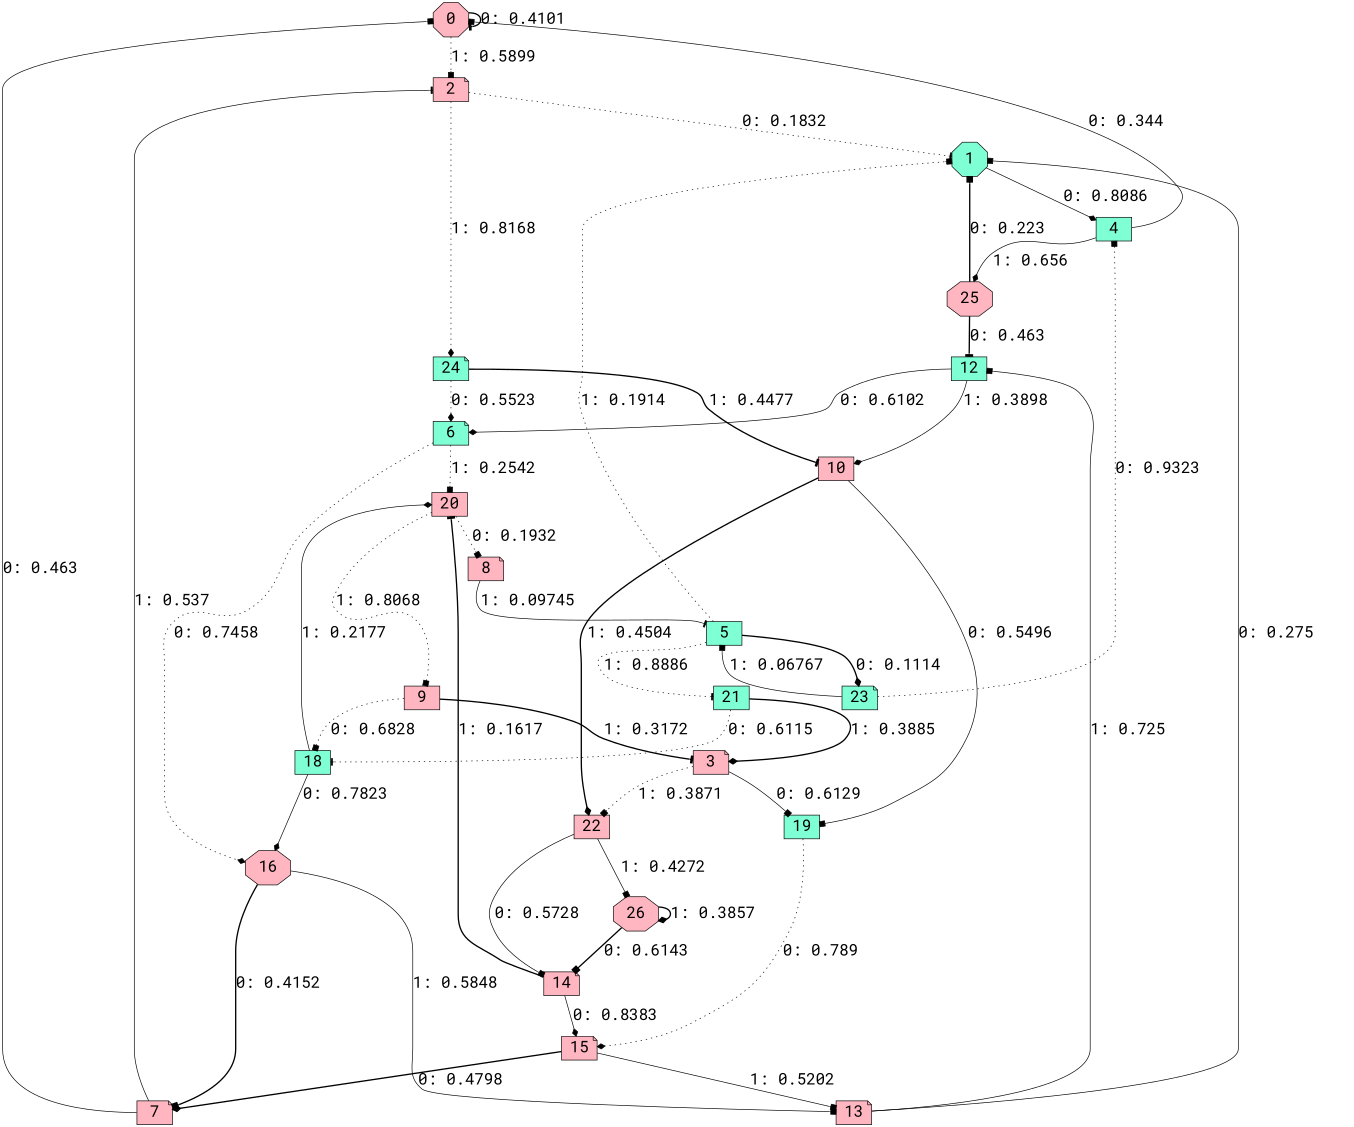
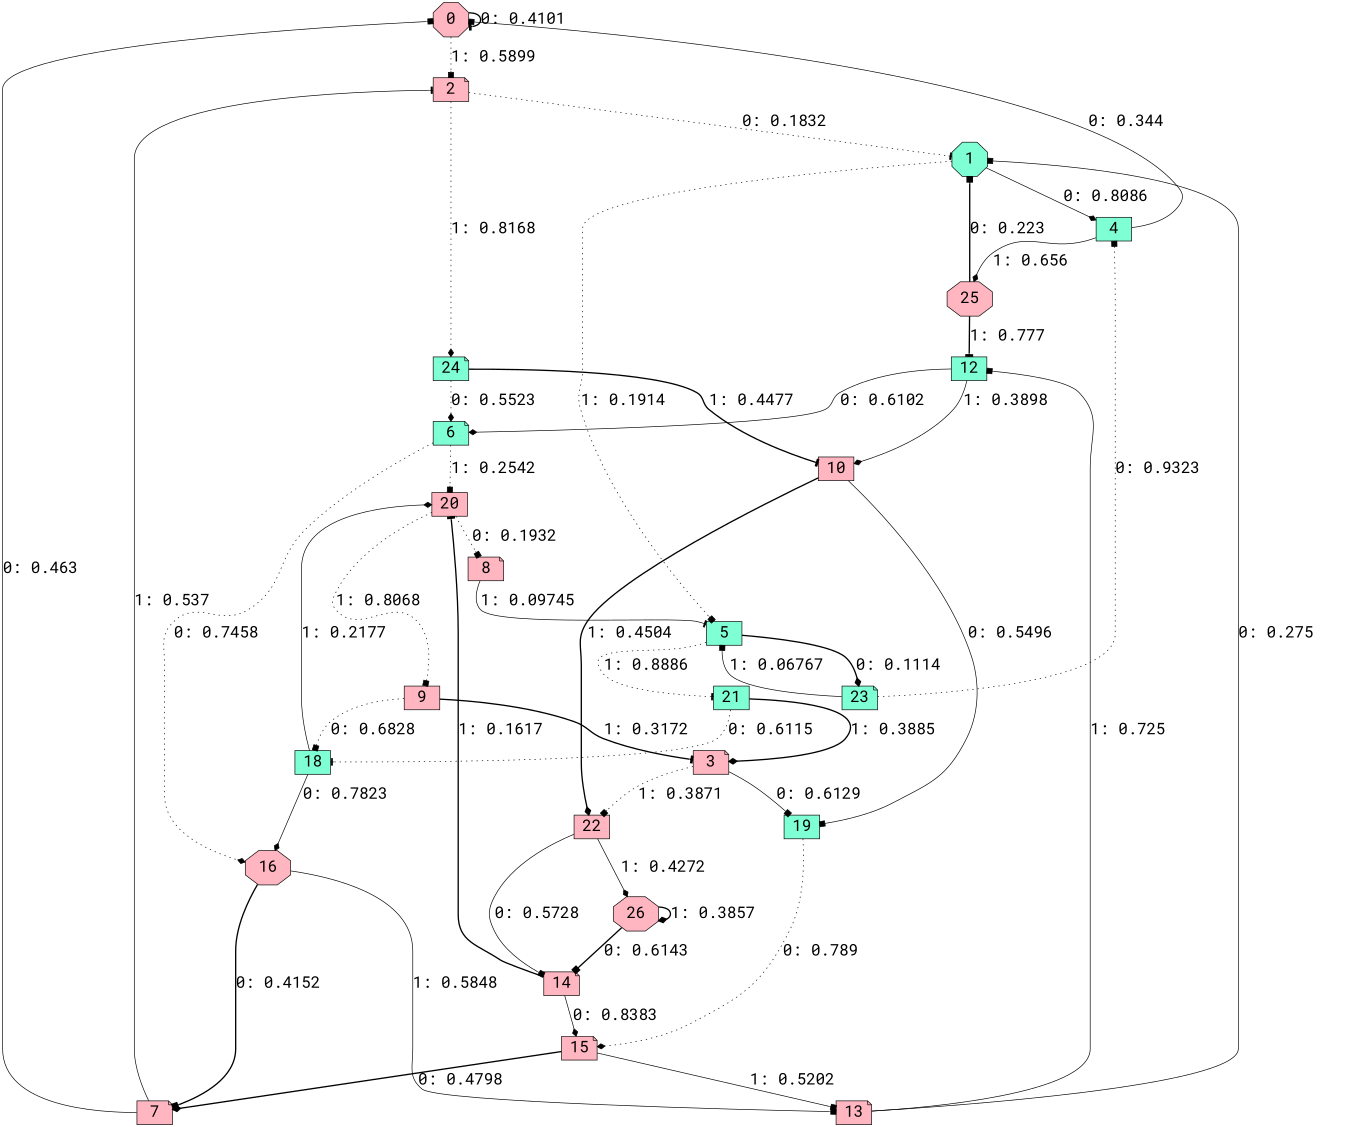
edge "5" -> "1": reversed
edge "25" -> "12": label "0: 0.463    " -> "1: 0.777    "
edge "22" -> "26": arrowhead box -> diamond
